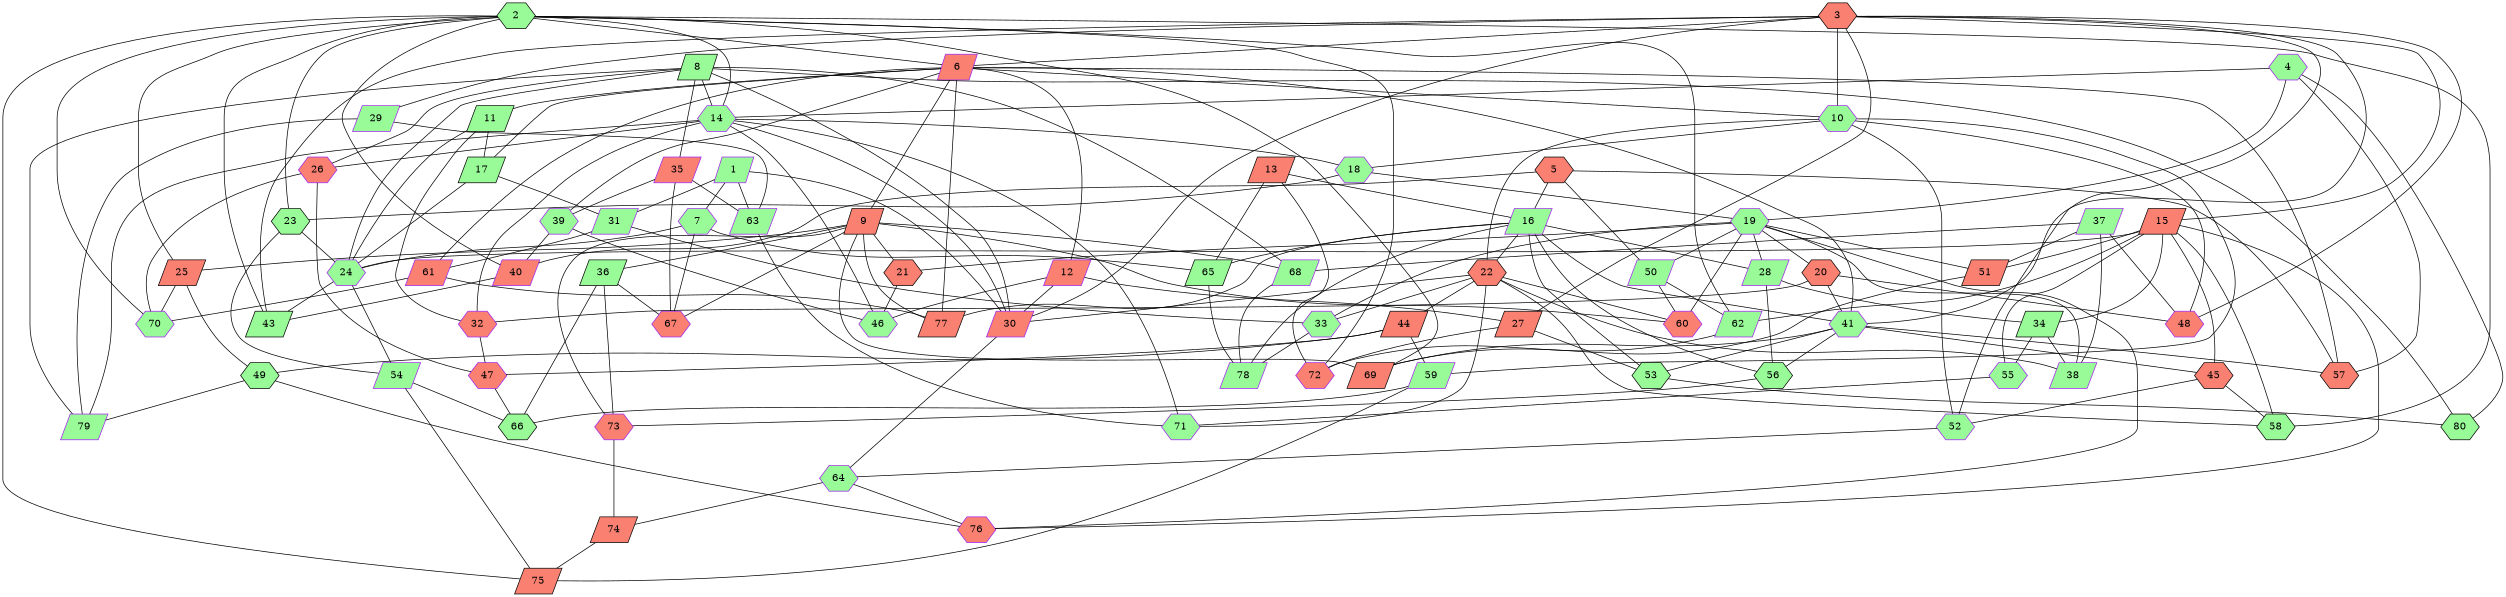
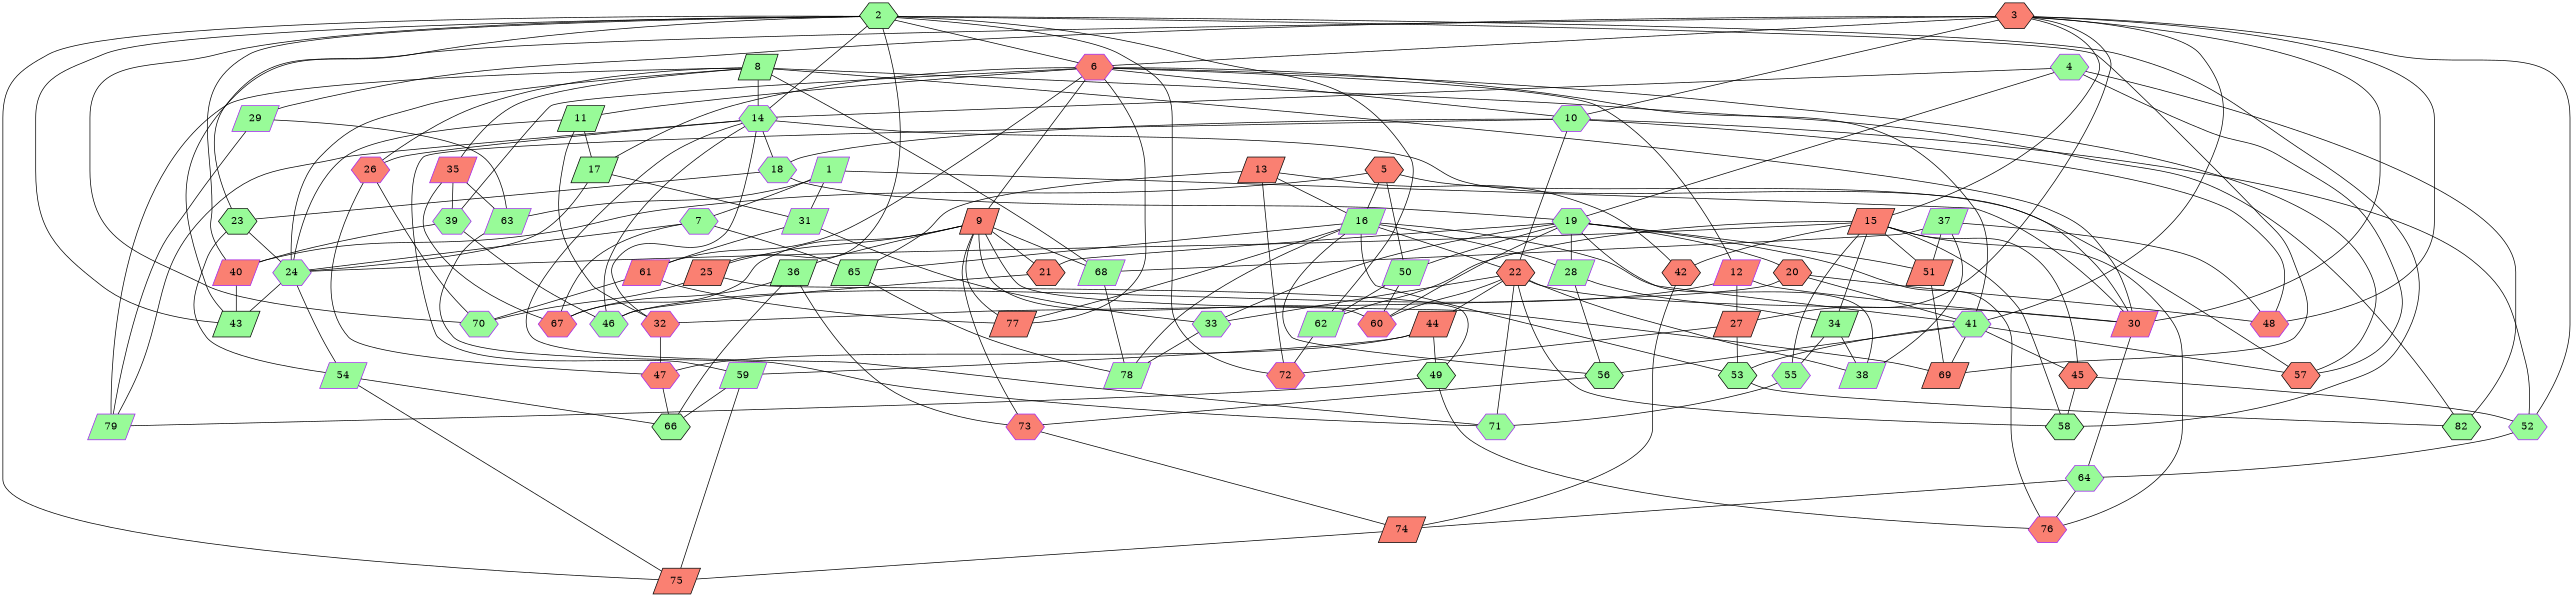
node "6": shape parallelogram -> hexagon
node "42": added
node "80": label "80" -> "82"
